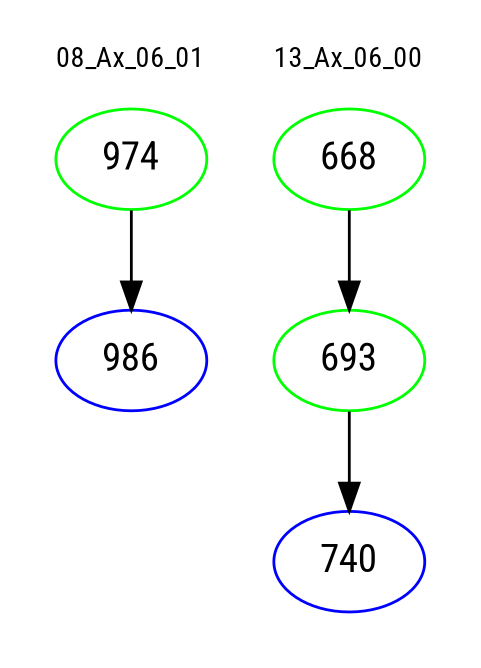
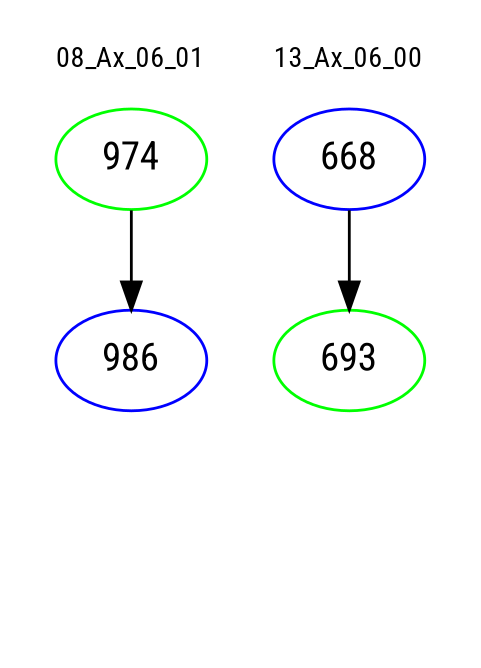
node "668": color green -> blue
node "740": removed
